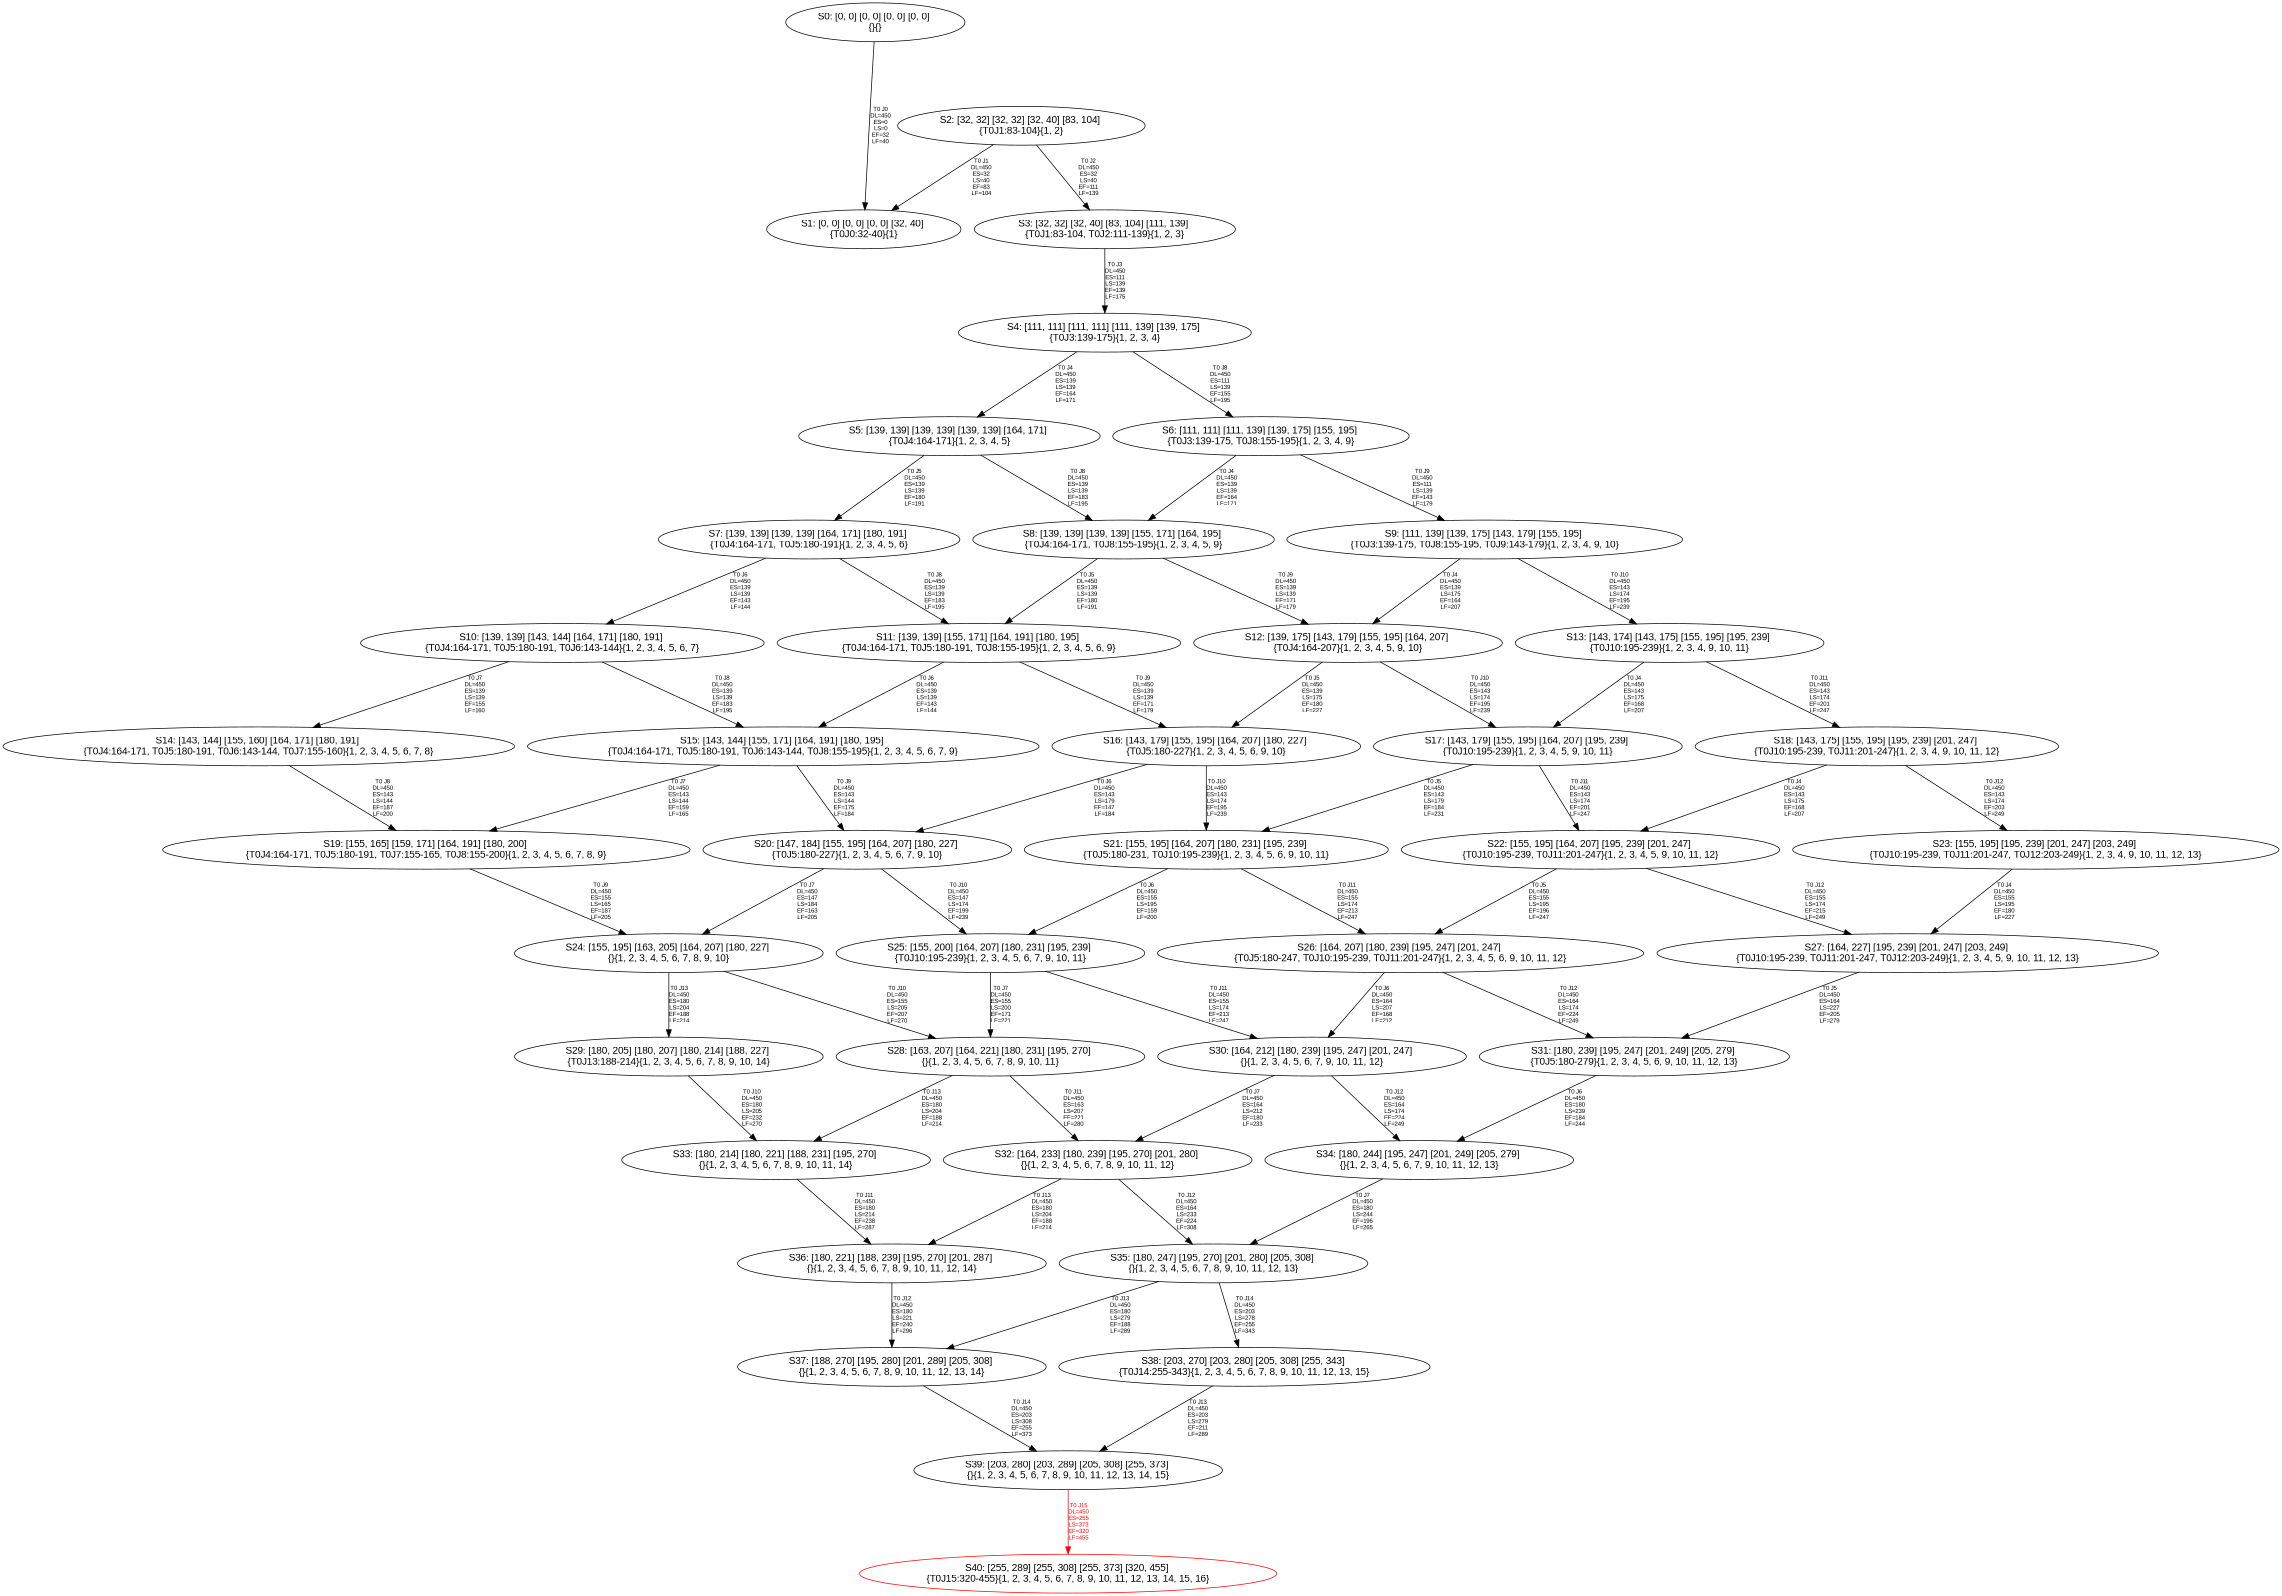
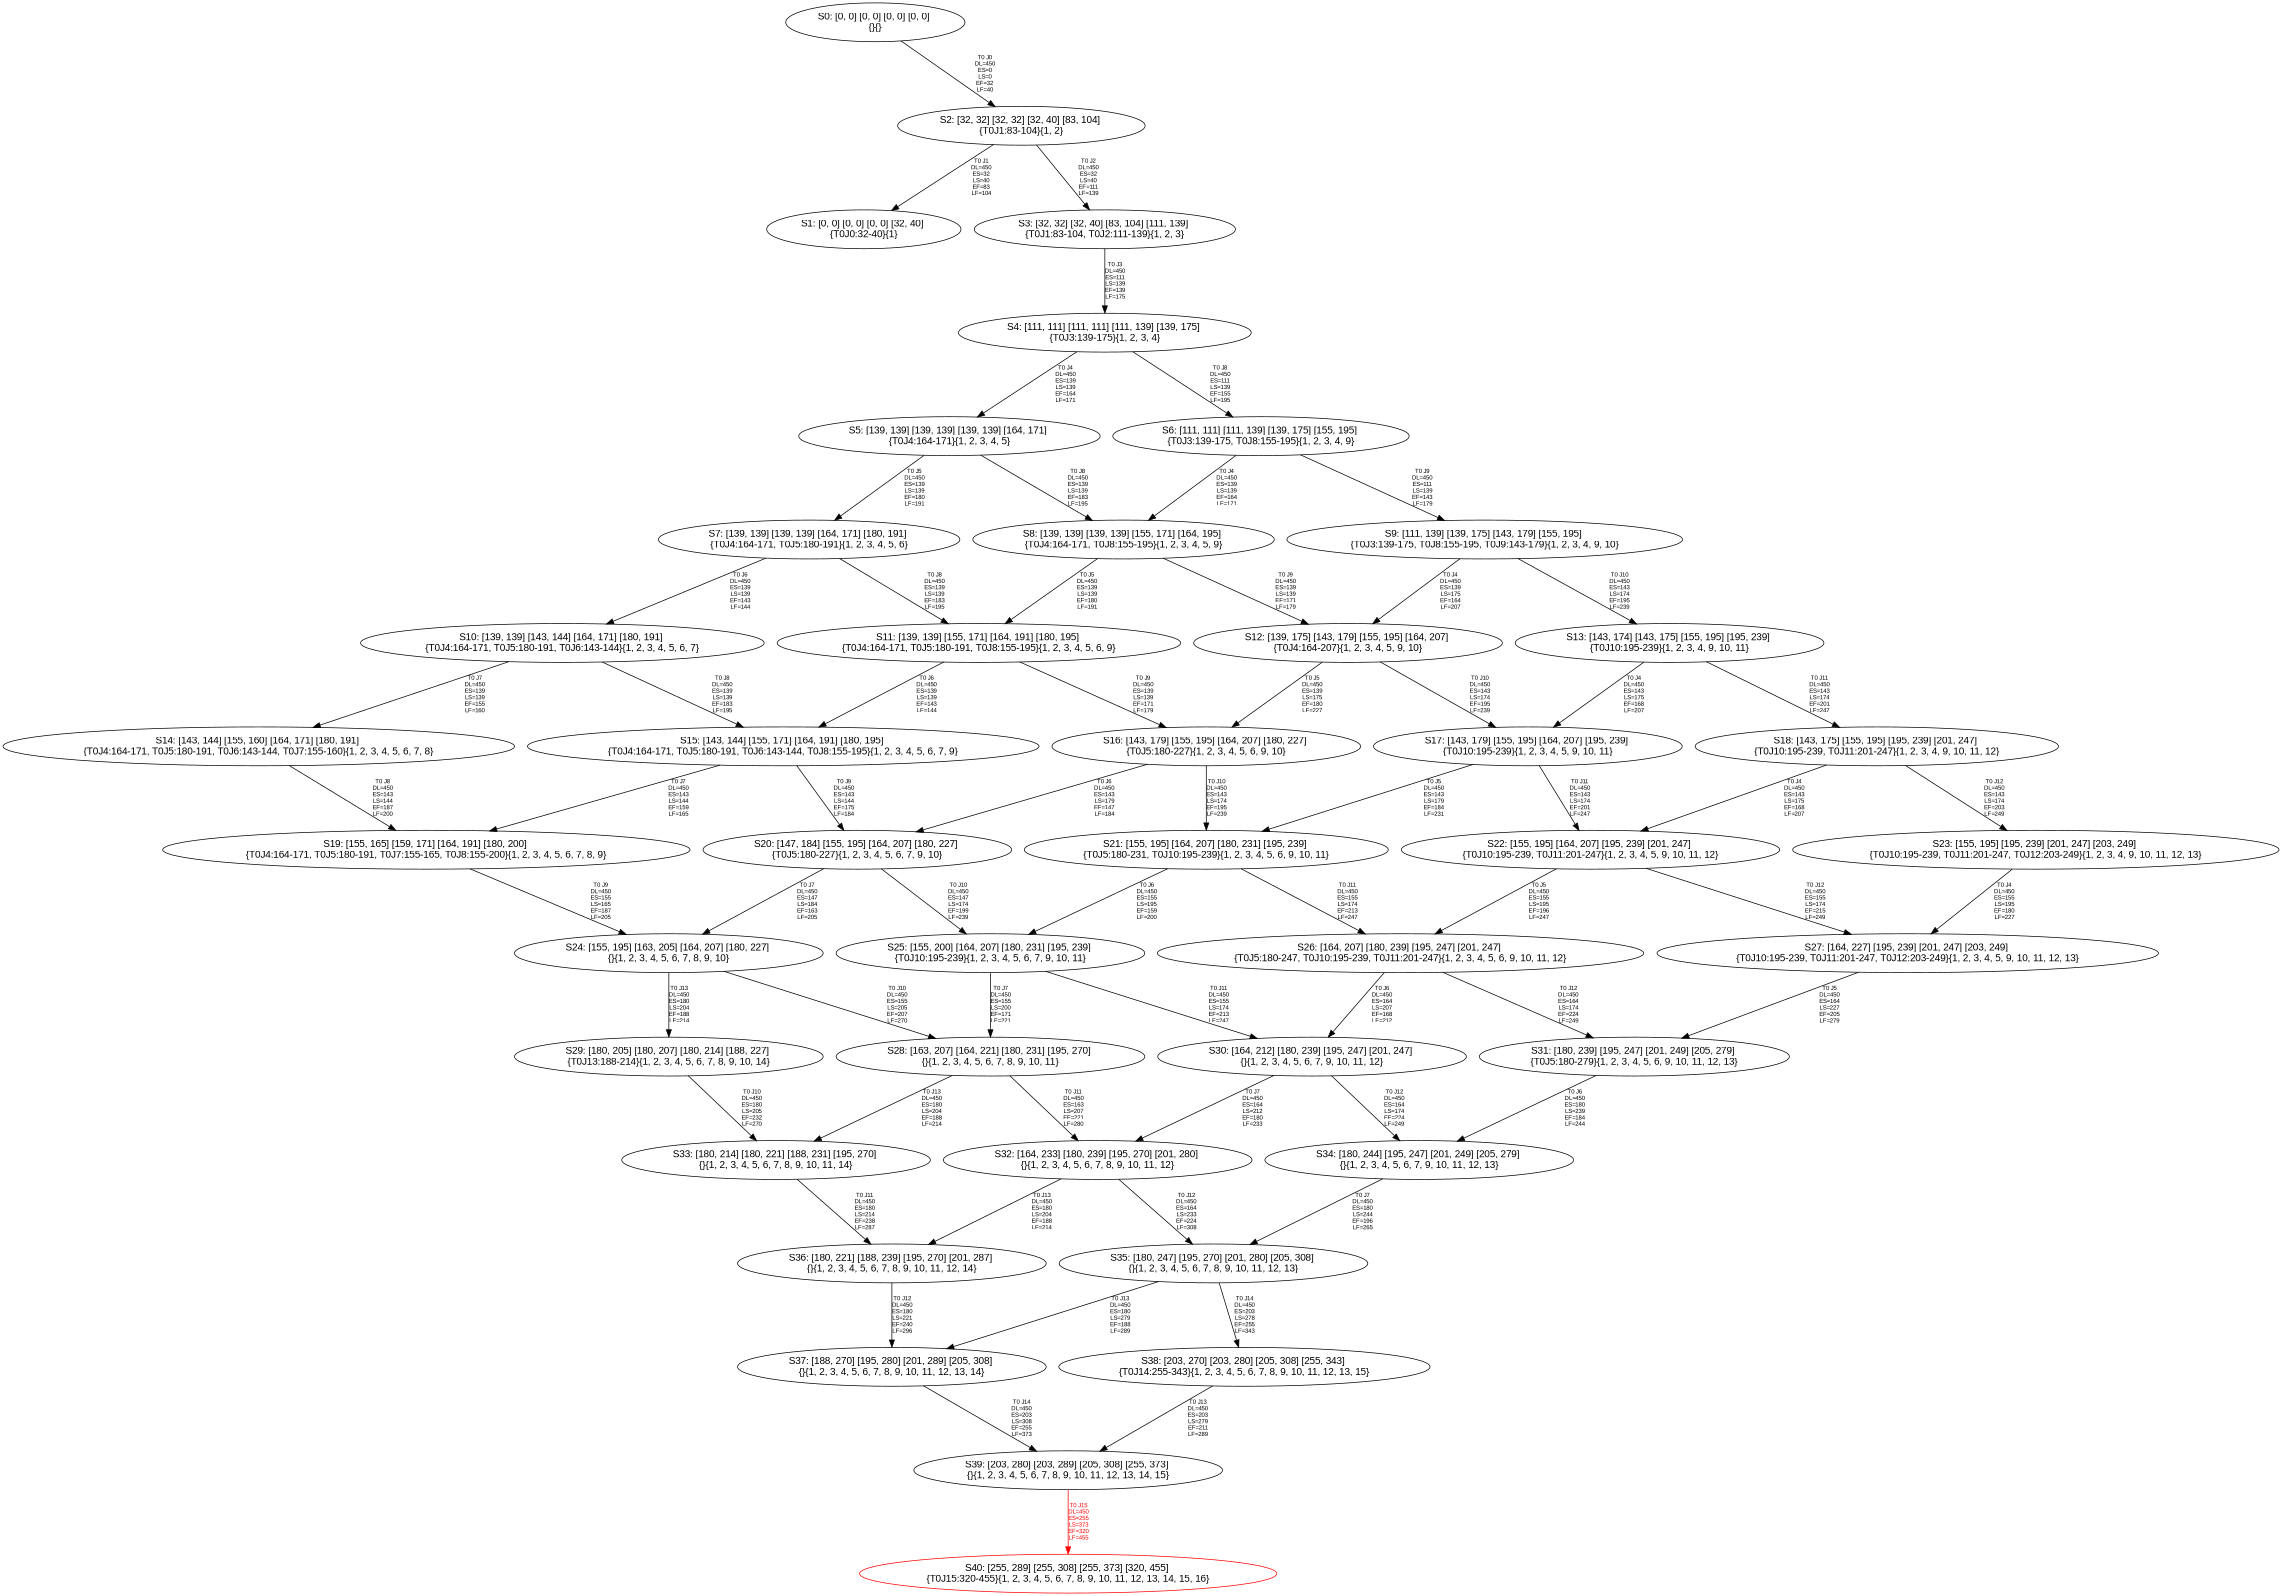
edge "S0: [0, 0] [0, 0] [0, 0] [0, 0] {}{}" -> "S1: [0, 0] [0, 0] [0, 0] [32, 40] {T0J0:32-40}{1}": now "S0: [0, 0] [0, 0] [0, 0] [0, 0] {}{}" -> "S2: [32, 32] [32, 32] [32, 40] [83, 104] {T0J1:83-104}{1, 2}"
